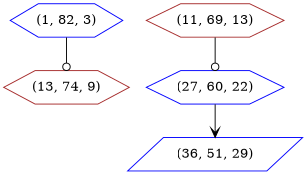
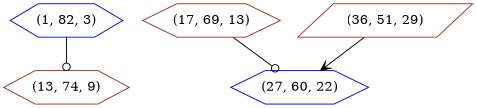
node "(11, 69, 13)": label "(11, 69, 13)" -> "(17, 69, 13)"
edge "(27, 60, 22)" -> "(36, 51, 29)": reversed
node "(36, 51, 29)": color blue -> brown
